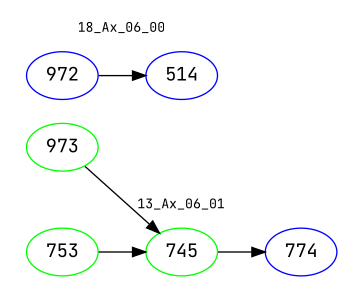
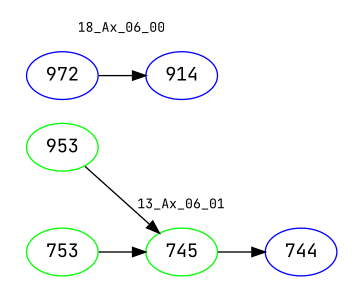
node "514": label "514" -> "914"
node "973": label "973" -> "953"
node "774": label "774" -> "744"
